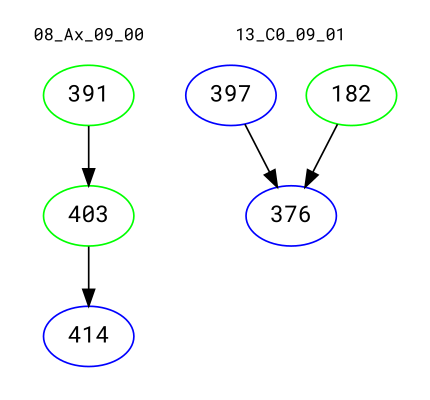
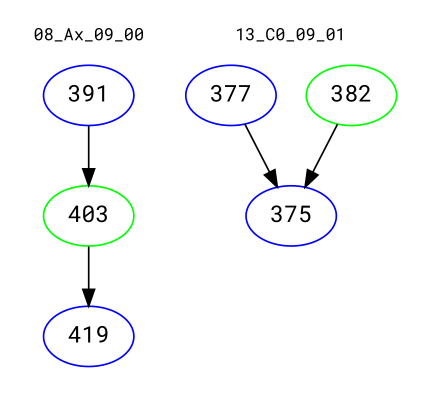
node "391": color green -> blue
node "397": label "397" -> "377"
node "182": label "182" -> "382"
node "376": label "376" -> "375"
node "414": label "414" -> "419"
